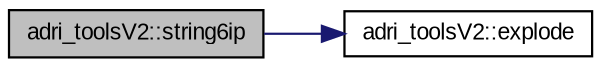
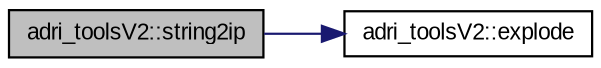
node "adri_toolsV2::string6ip": label "adri_toolsV2::string6ip" -> "adri_toolsV2::string2ip"
